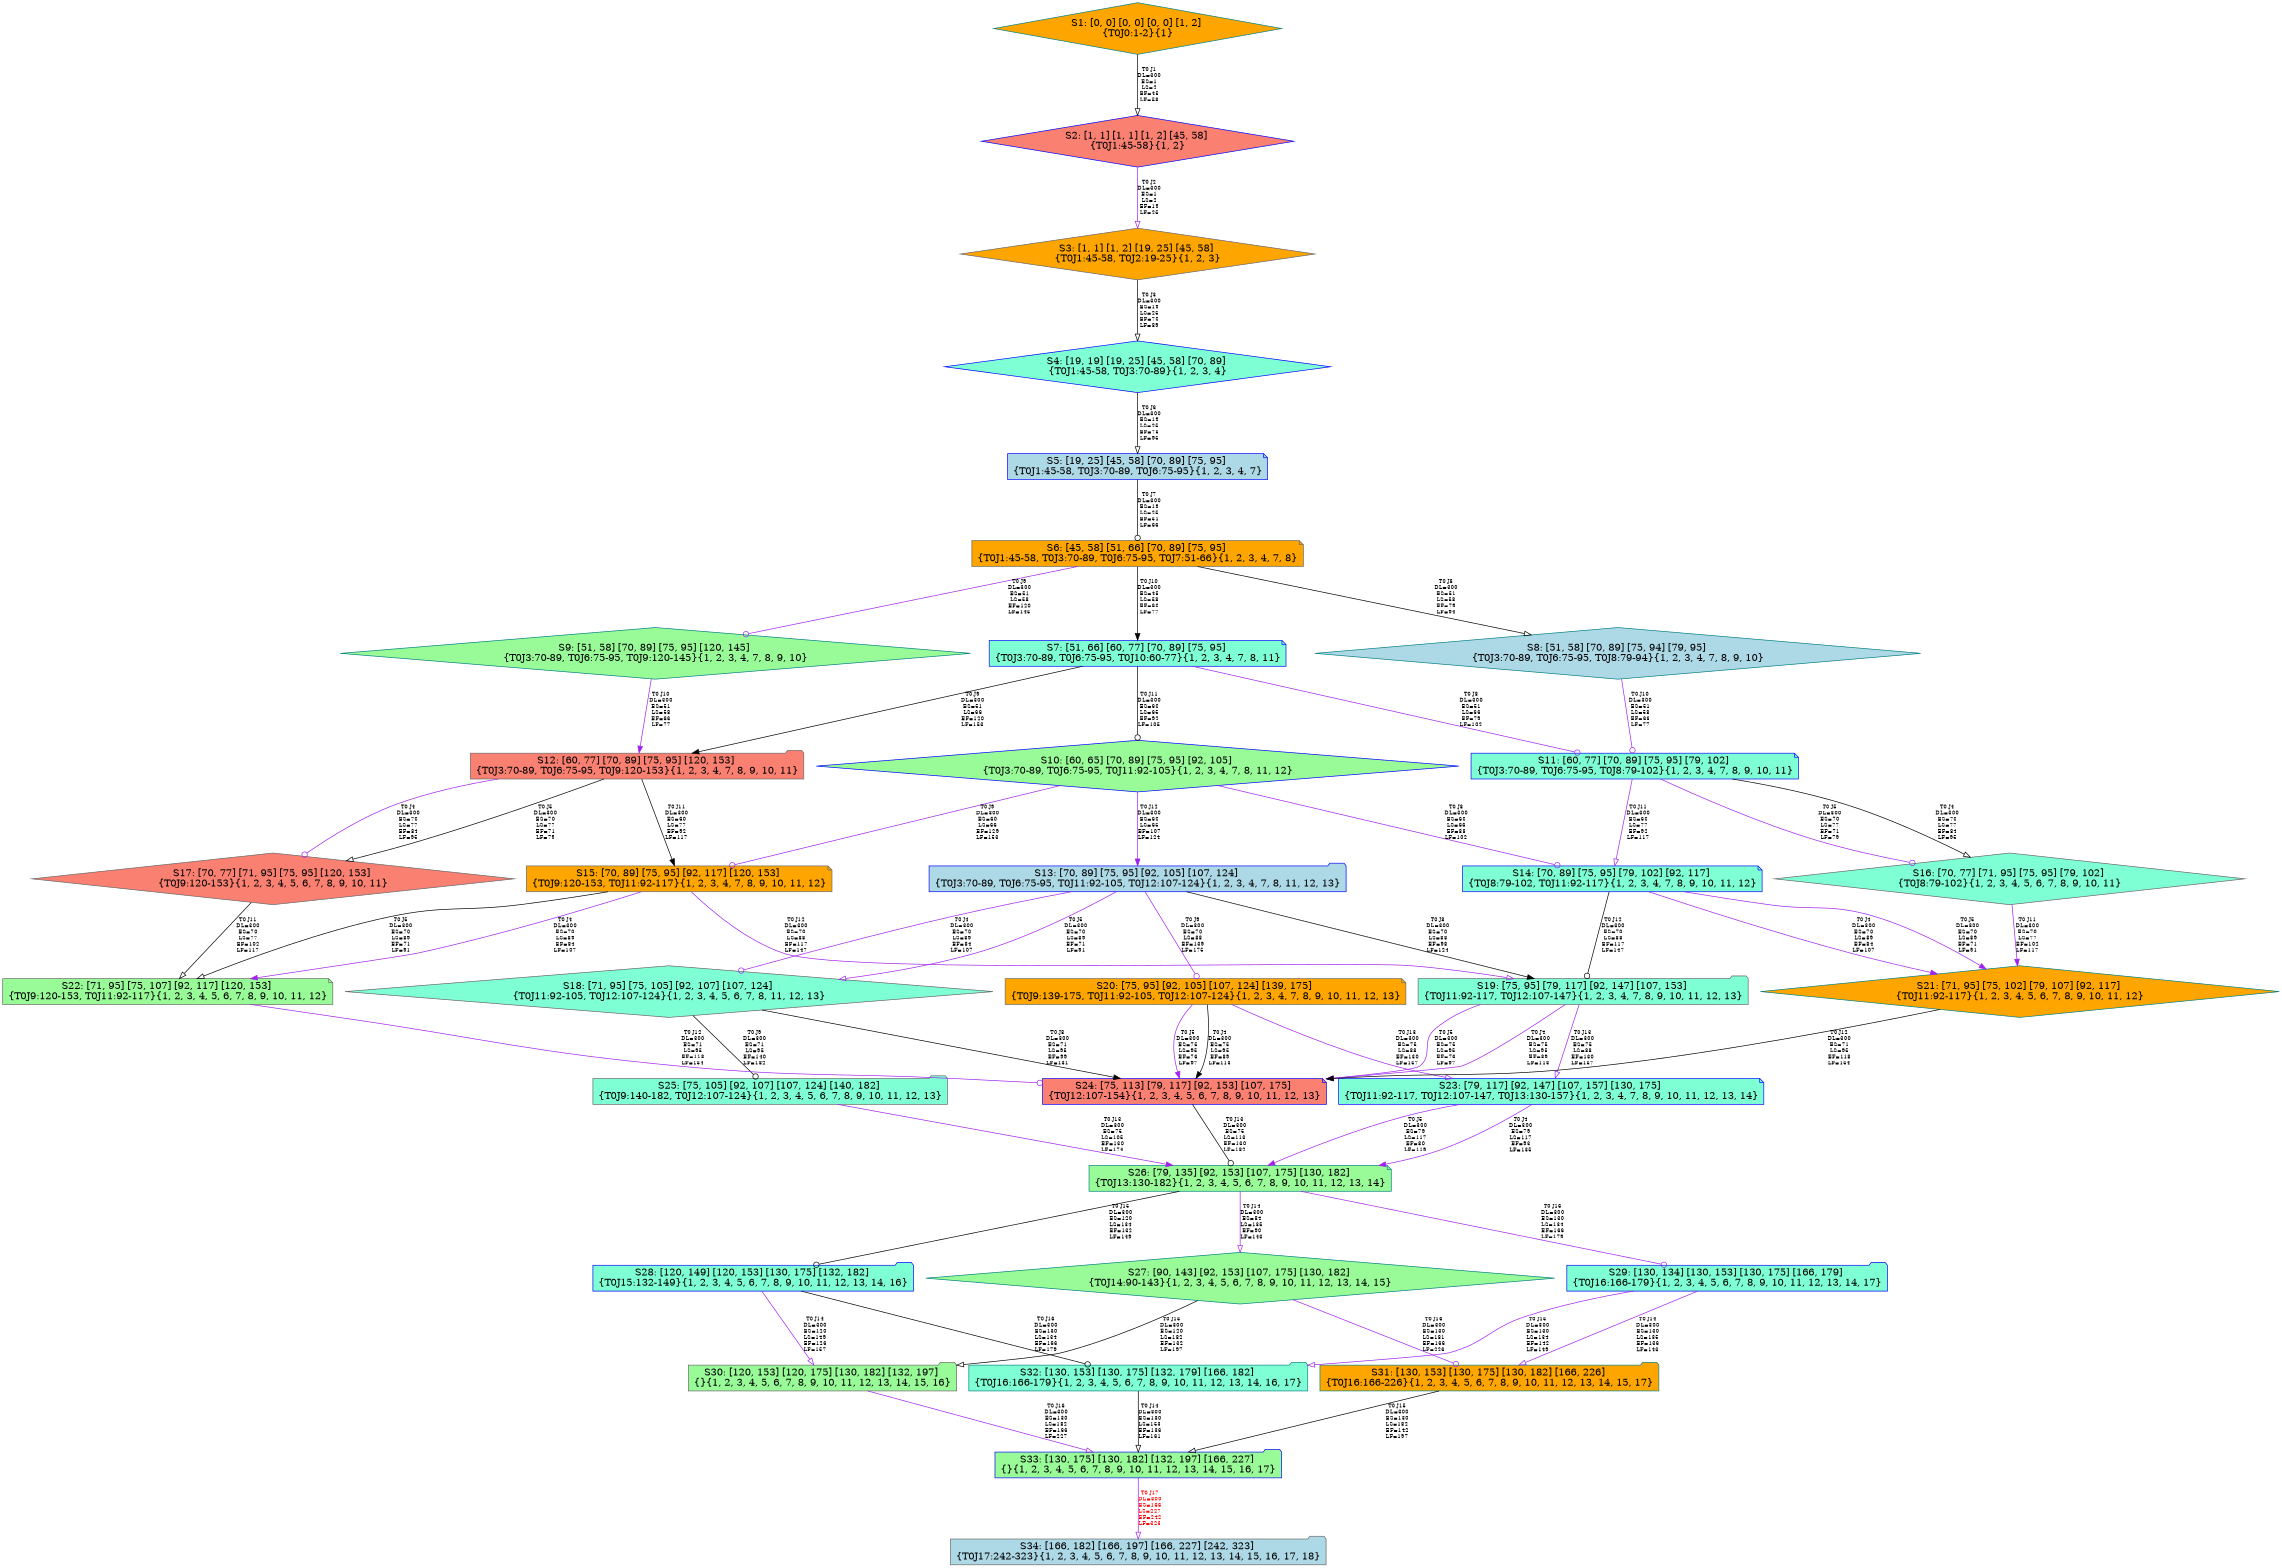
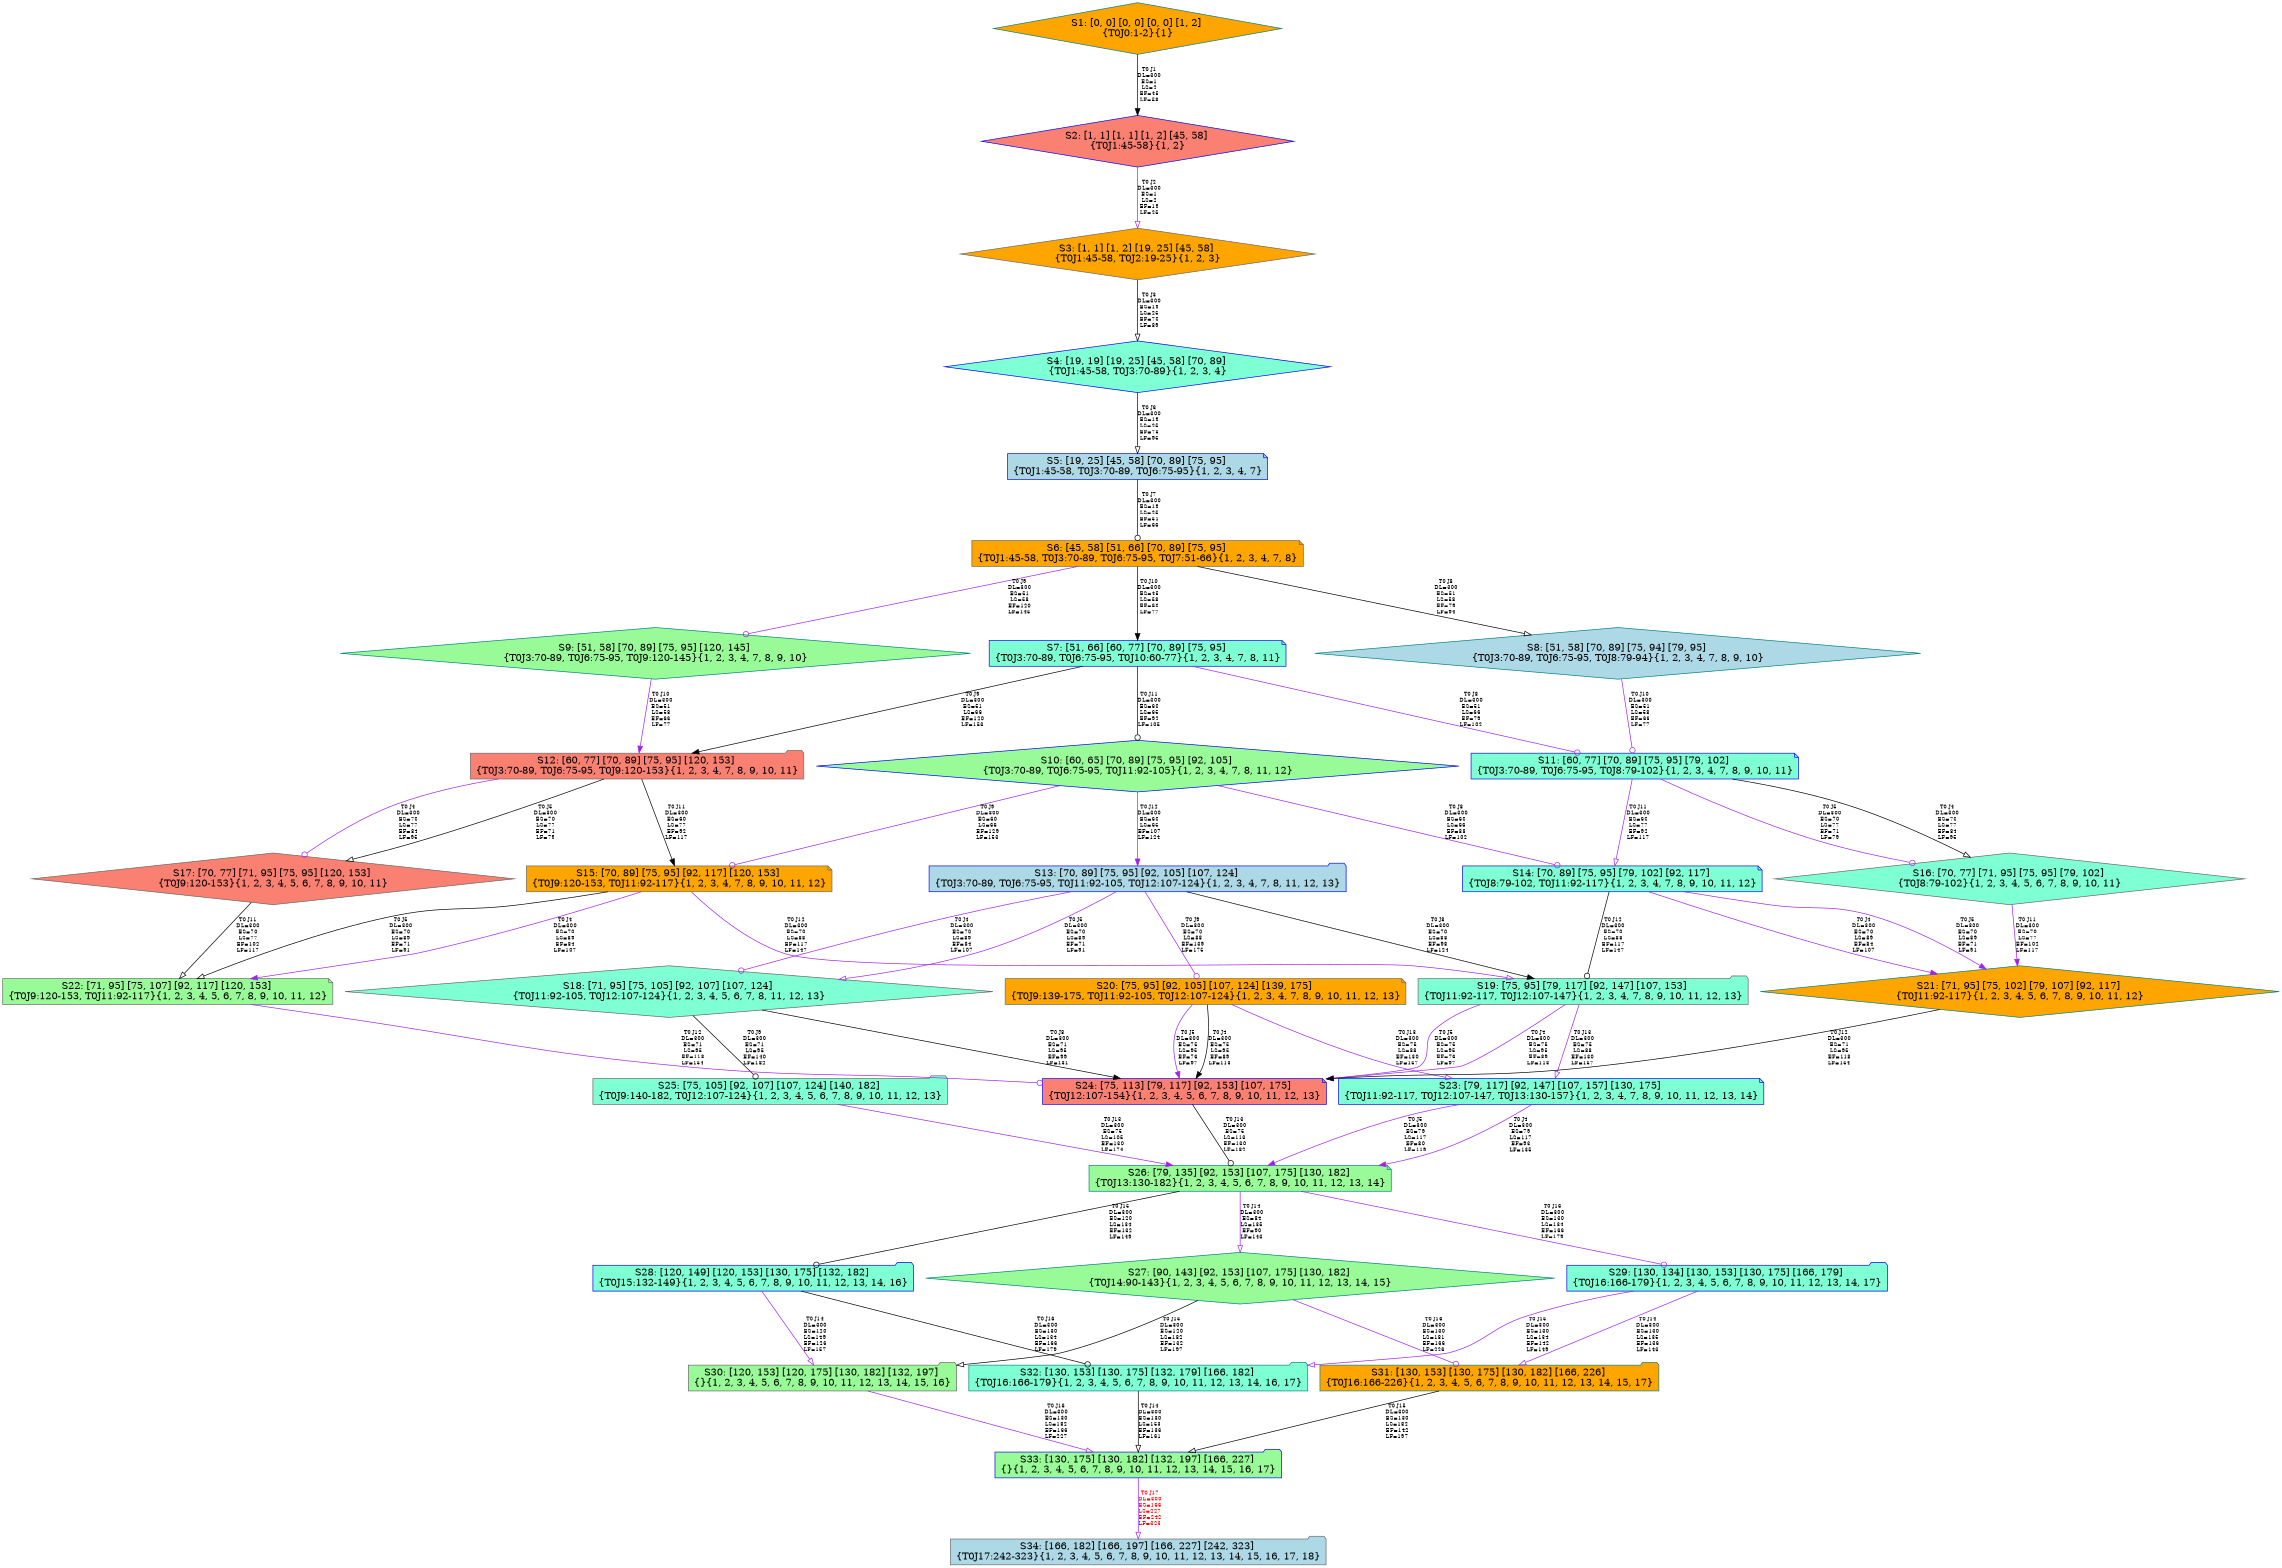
edge "S1: [0, 0] [0, 0] [0, 0] [1, 2] {T0J0:1-2}{1}" -> "S2: [1, 1] [1, 1] [1, 2] [45, 58] {T0J1:45-58}{1, 2}": arrowhead onormal -> normal
